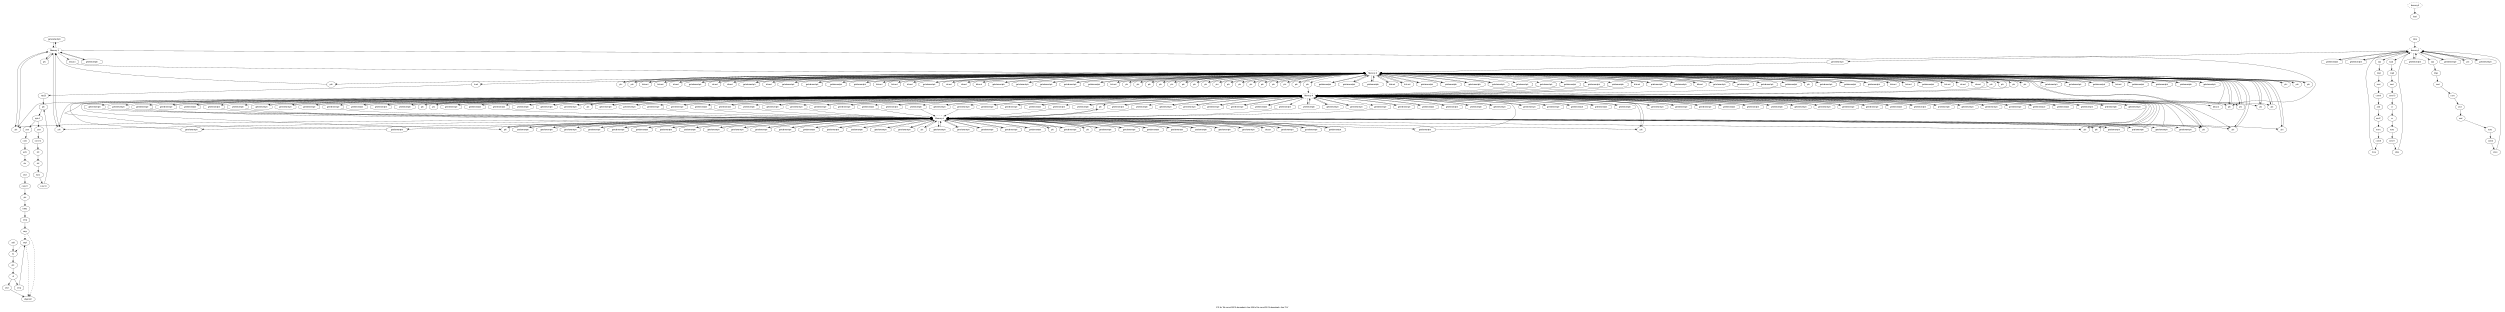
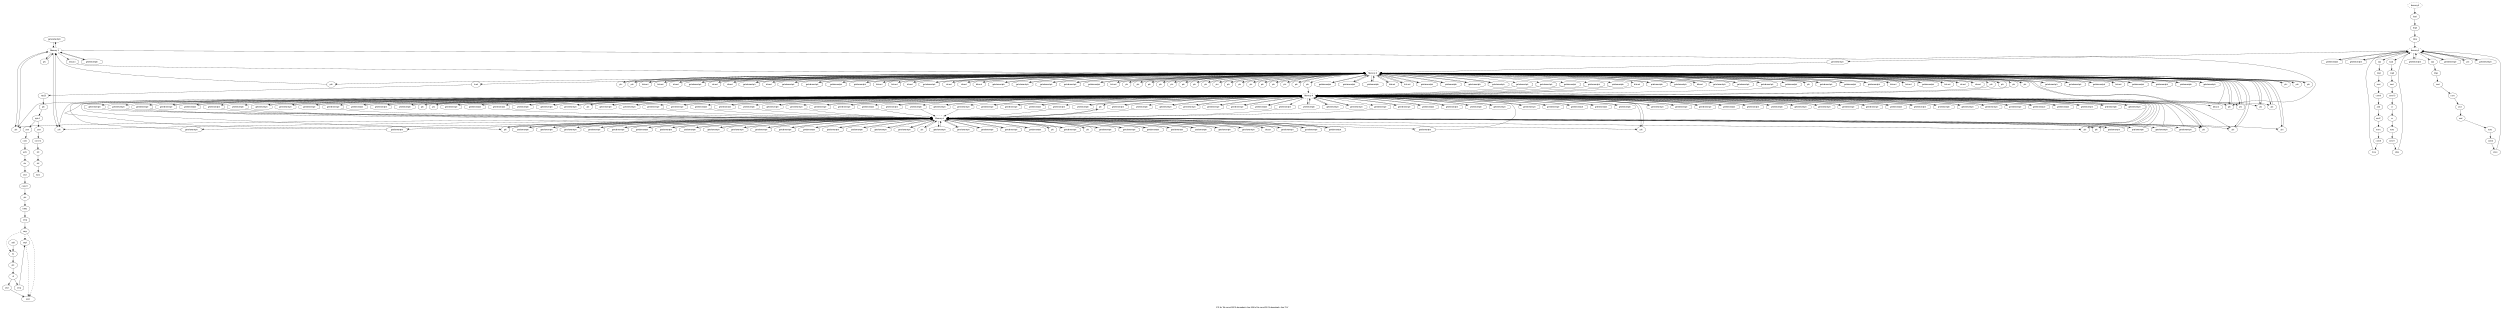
node "tmp3": added
edge "shr" -> "sext": added
node "conv13": removed
edge "cmp1" -> "inc": now "cmp" -> "inc"
node "idxprom7": label "idxprom7" -> "zext7"
